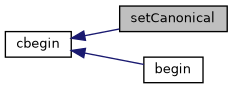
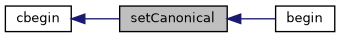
edge "begin" -> "cbegin": now "begin" -> "setCanonical"
